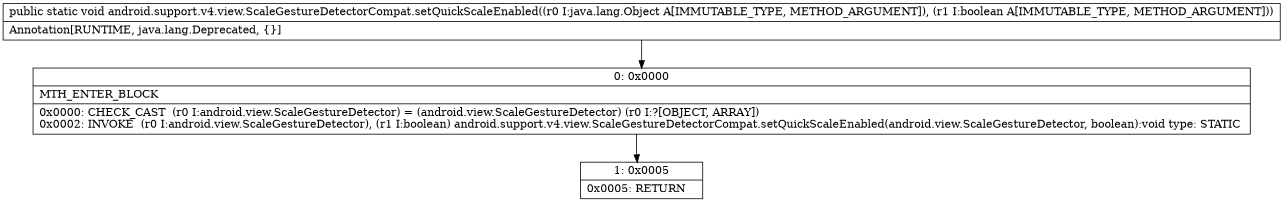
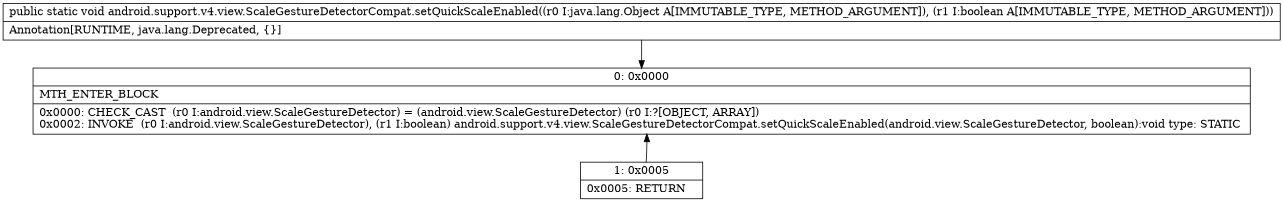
edge "0: 0x0000" -> "1: 0x0005": reversed
